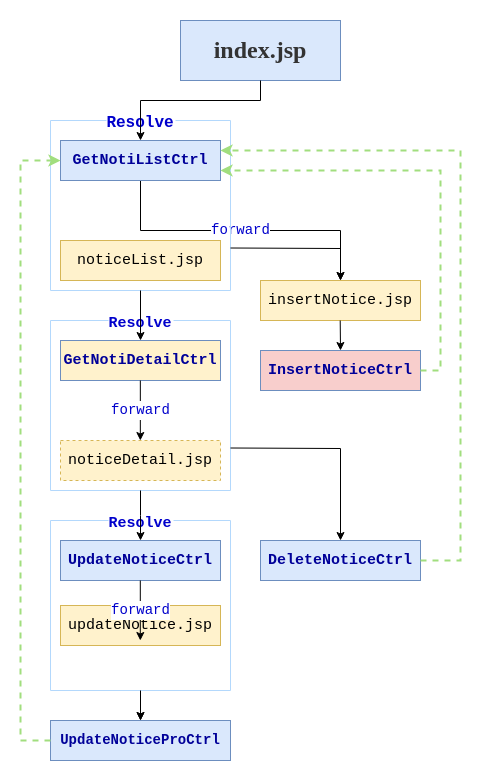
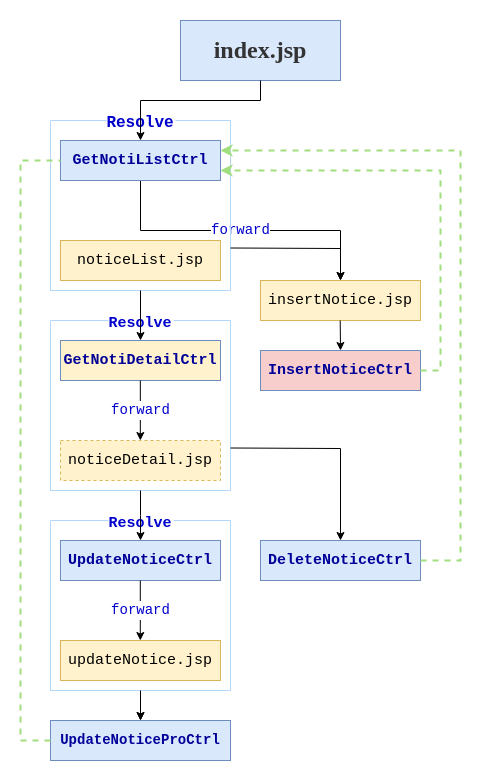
edge "UpdateNoticeProCtrl" -> "GetNotiListCtrl": arrowhead classic -> none
node "updateNotice.jsp": moved (141, 626) -> (141, 661)
